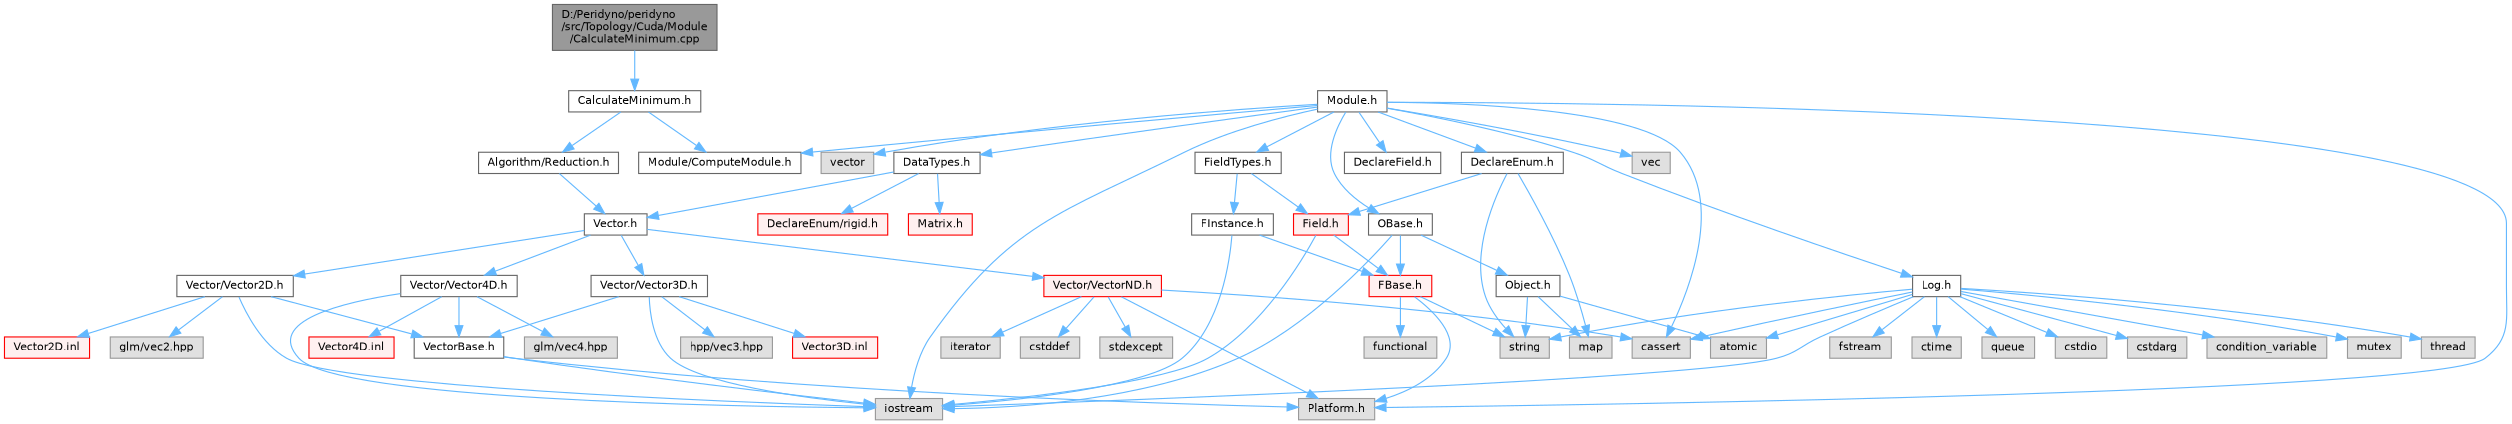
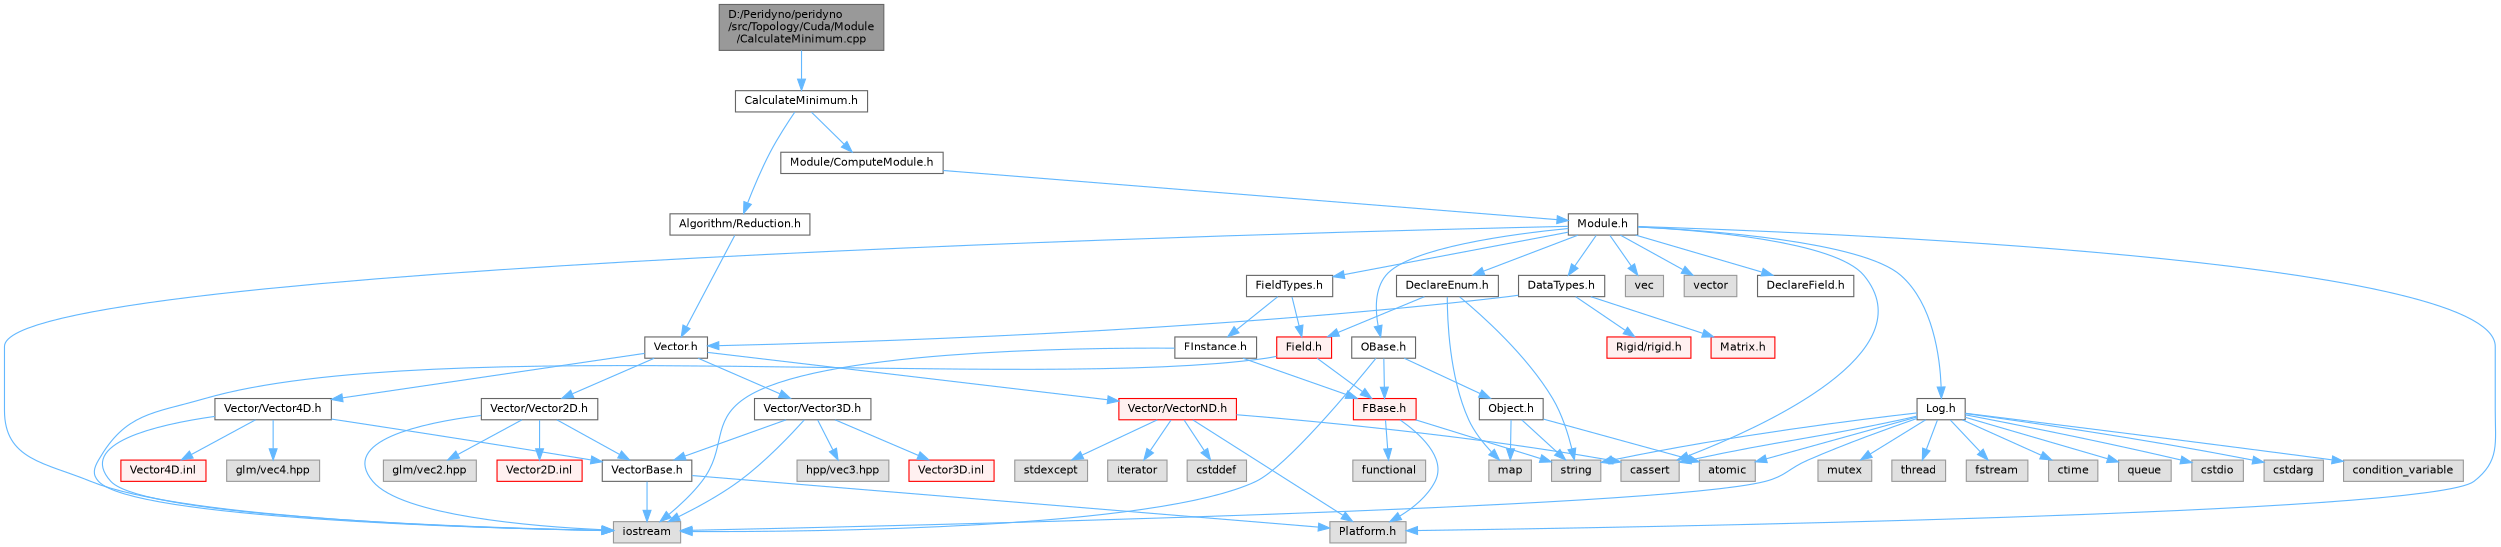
edge "Module.h" -> "Module/ComputeModule.h": reversed
node "DeclareEnum/rigid.h": label "DeclareEnum/rigid.h" -> "Rigid/rigid.h"
